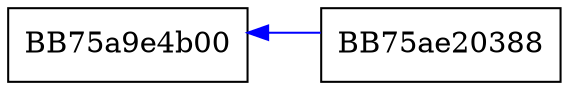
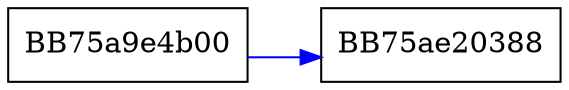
edge "BB75ae20388" -> "BB75a9e4b00": reversed
